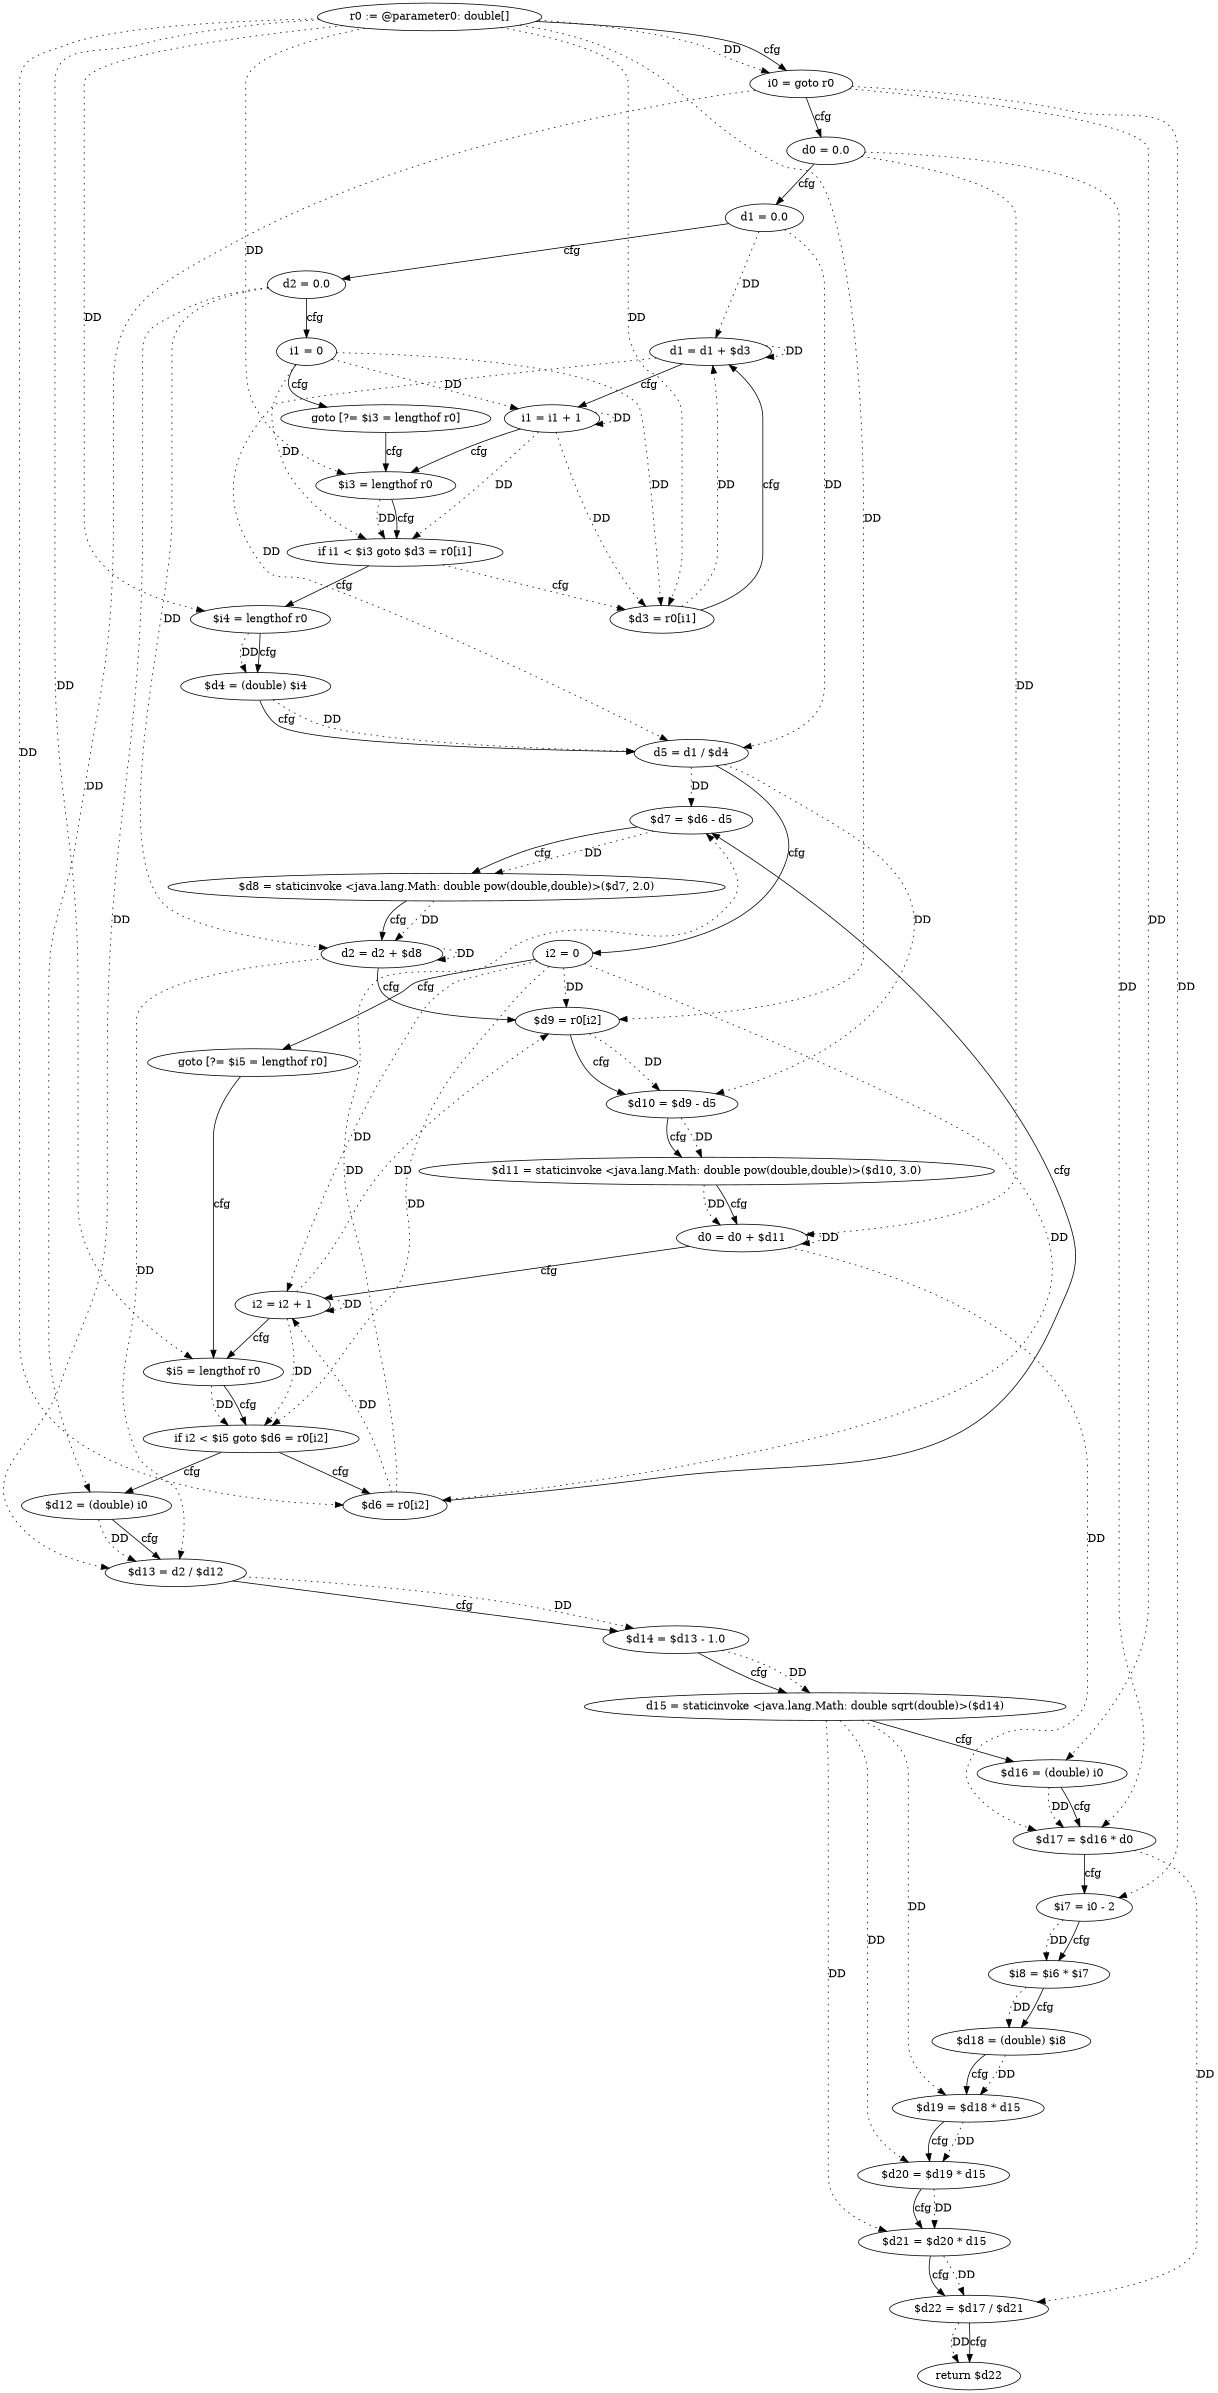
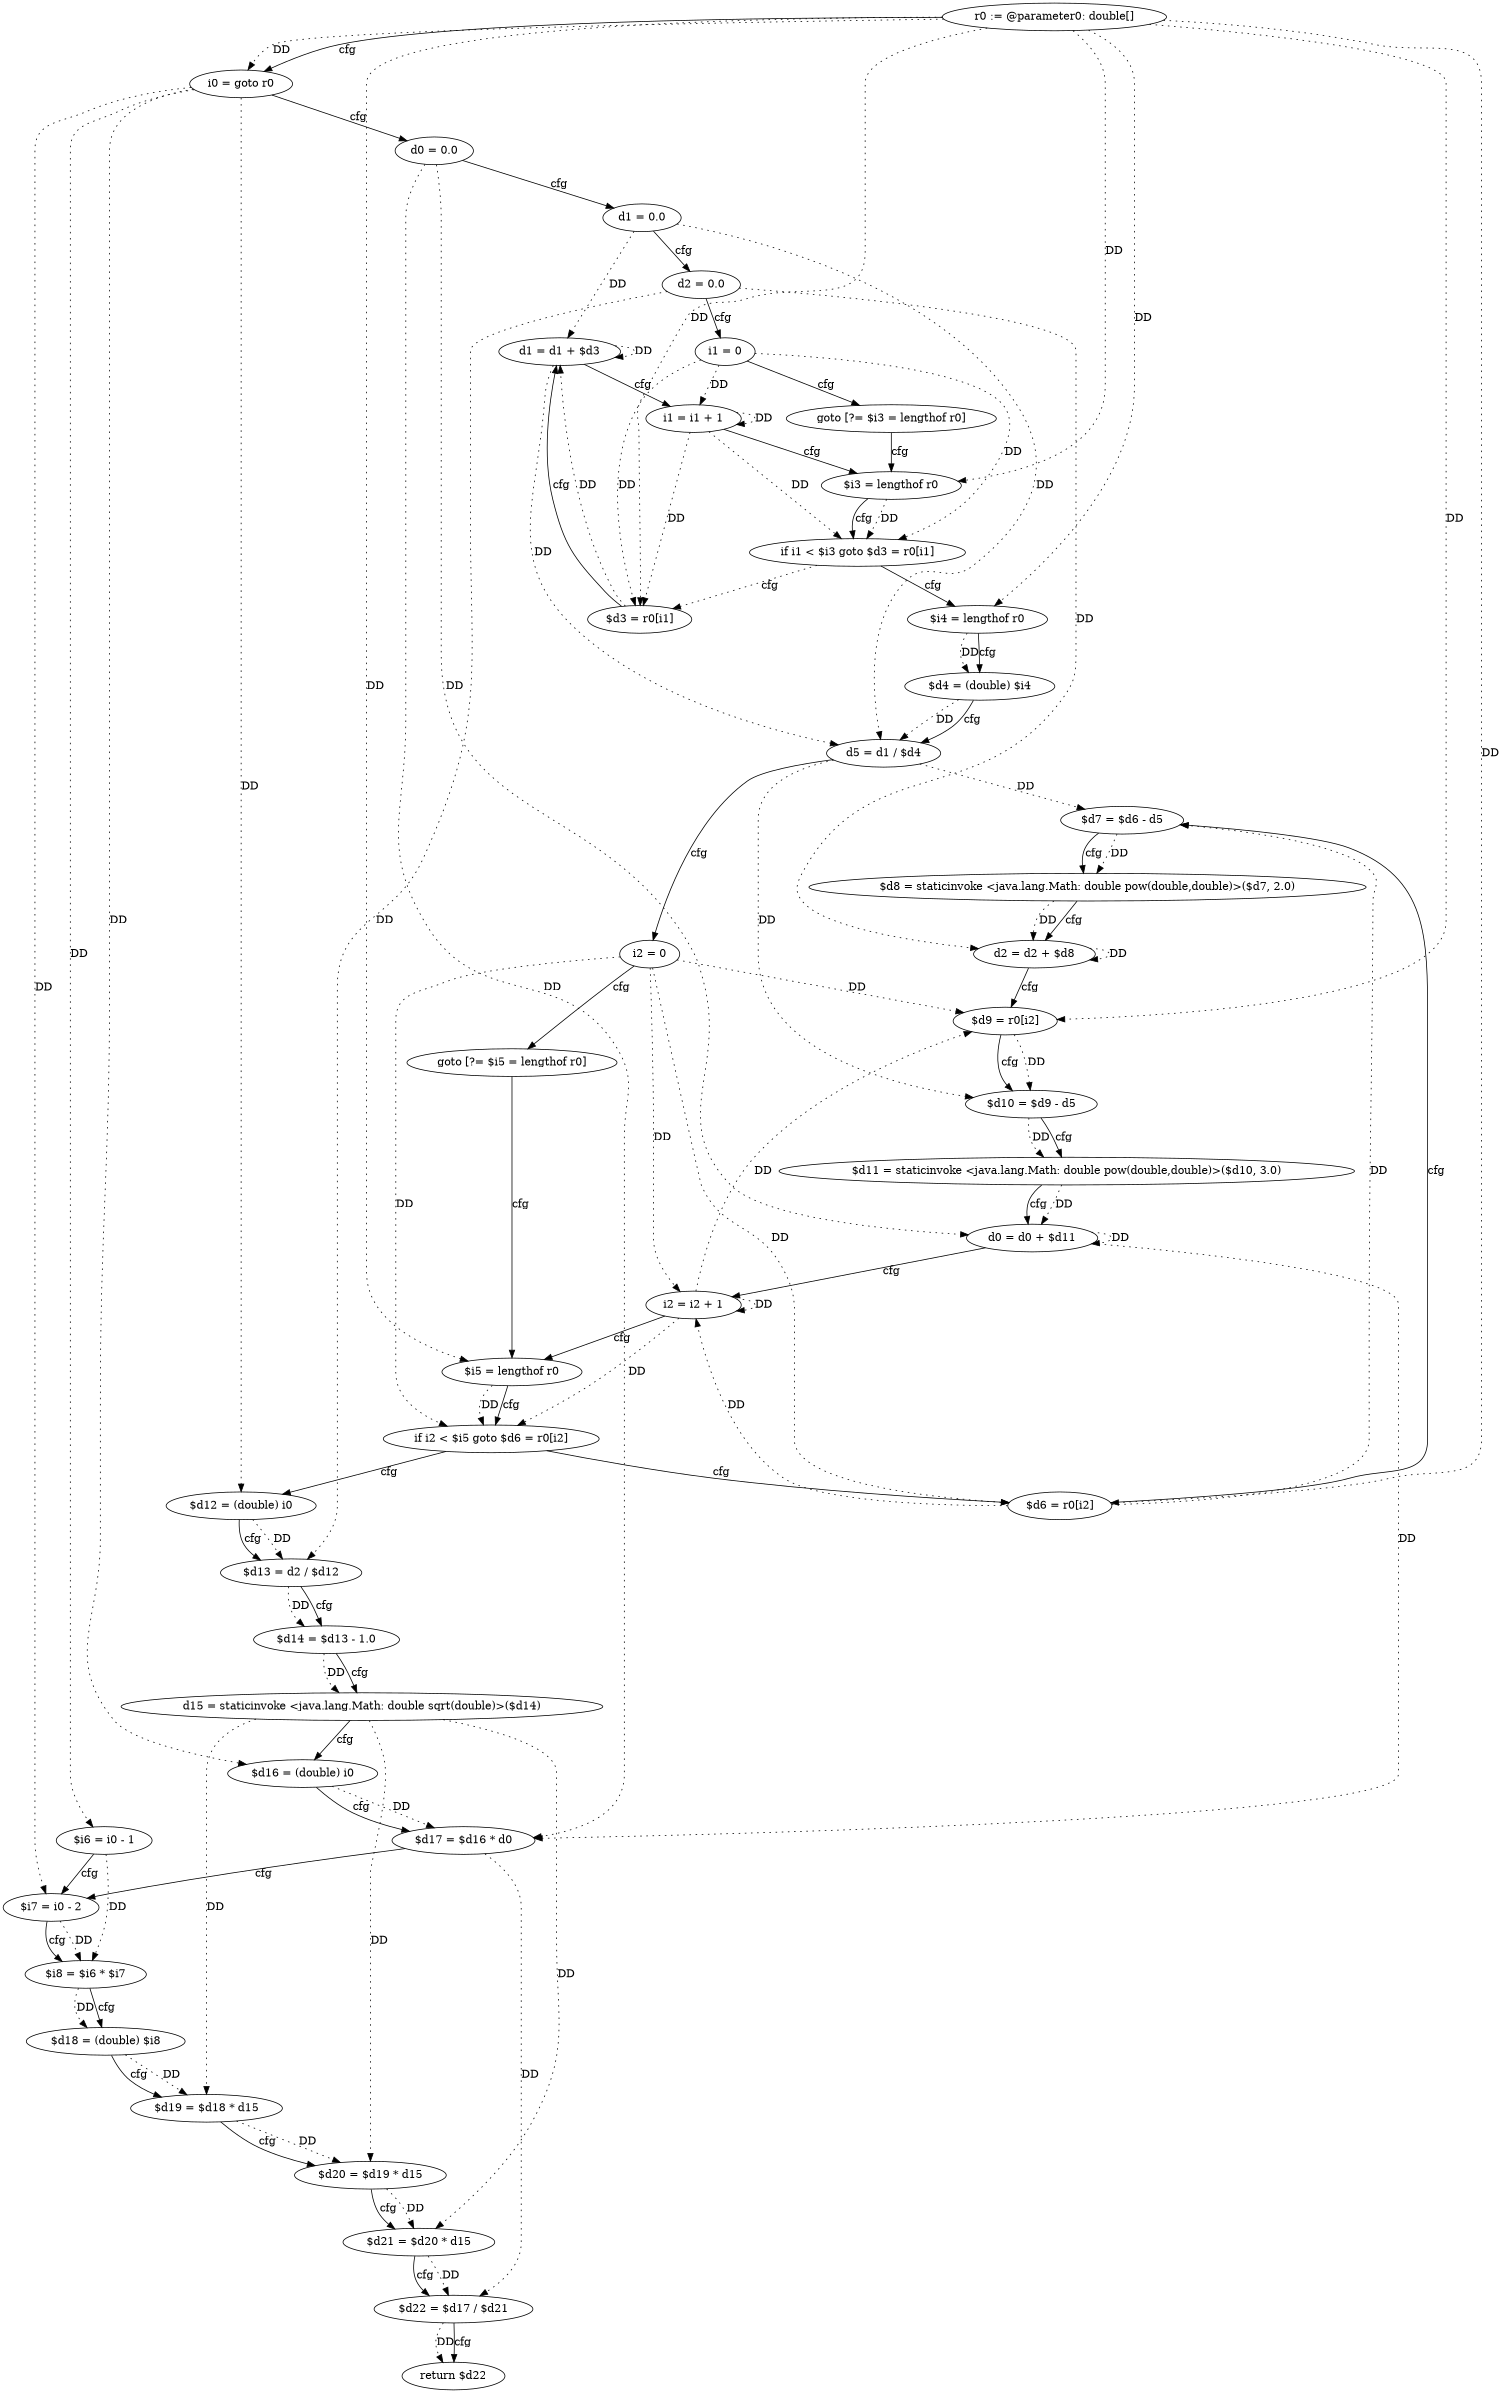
edge "d2 = d2 + $d8" -> "$d13 = d2 / $d12": removed, label "DD"
node "$i6 = i0 - 1": added
